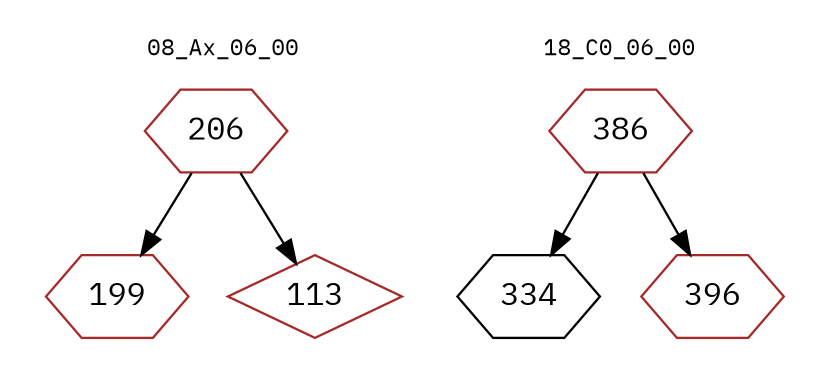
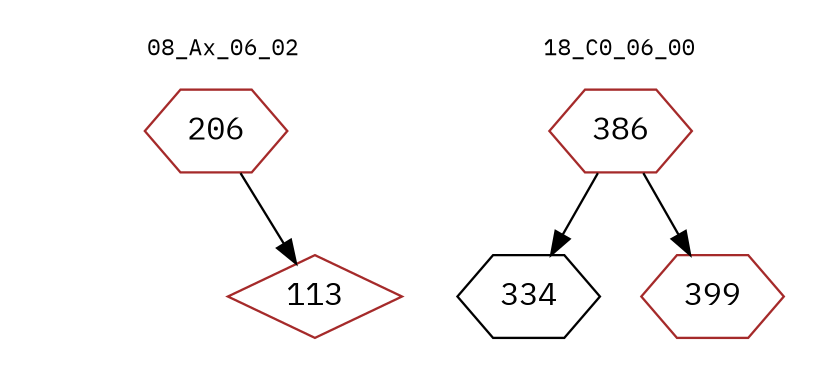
cluster "08_Ax_06_00": label "08_Ax_06_00" -> "08_Ax_06_02"
node "199": removed
node "396": label "396" -> "399"
